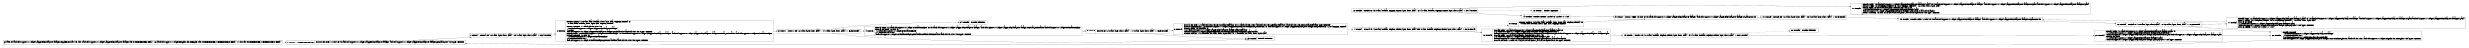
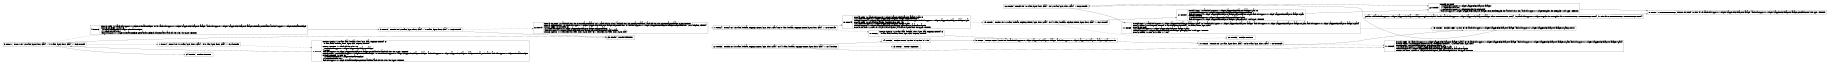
edge "0: 0x0000" -> "1: 0x0004": now "3: 0x0011" -> "1: 0x0004"
